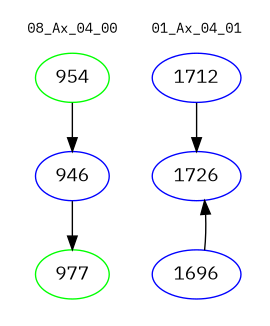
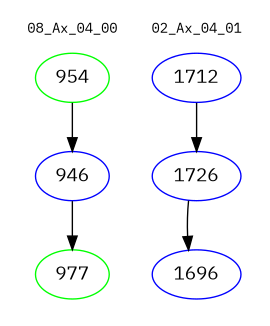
cluster "01_Ax_04_01": label "01_Ax_04_01" -> "02_Ax_04_01"
edge "1696" -> "1726": reversed
